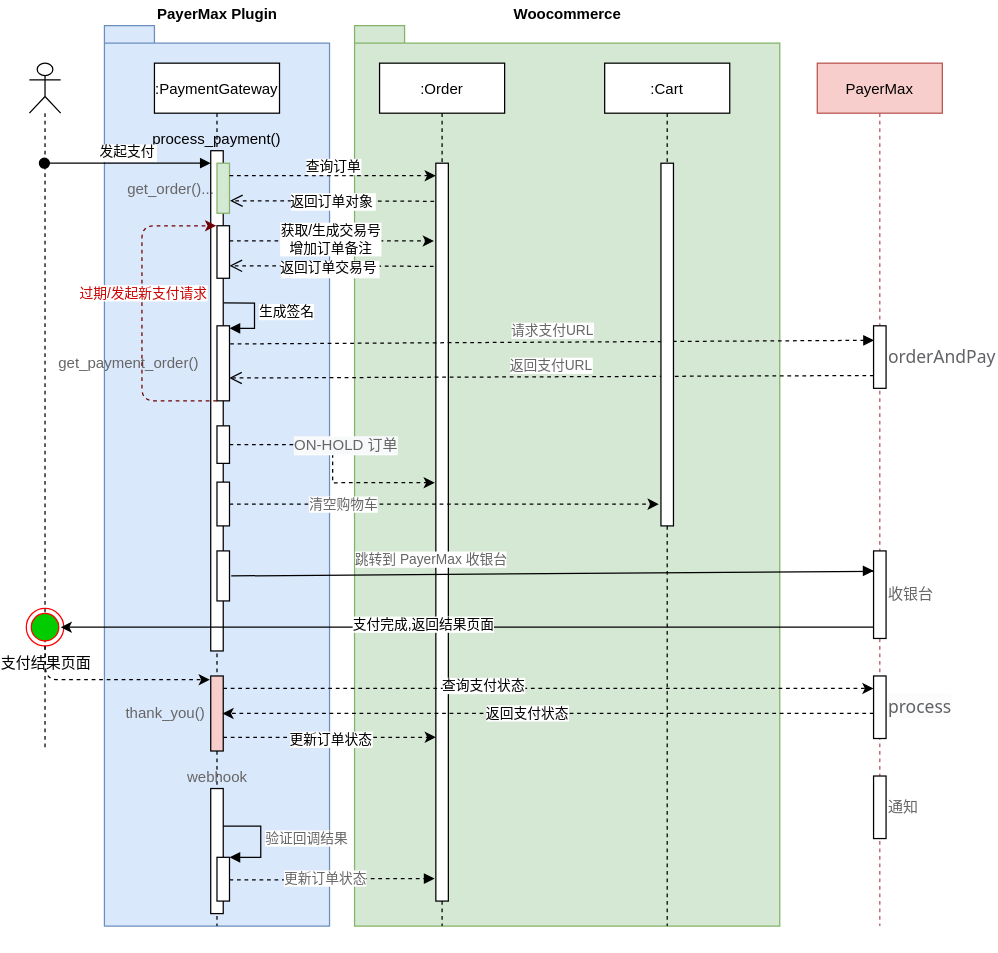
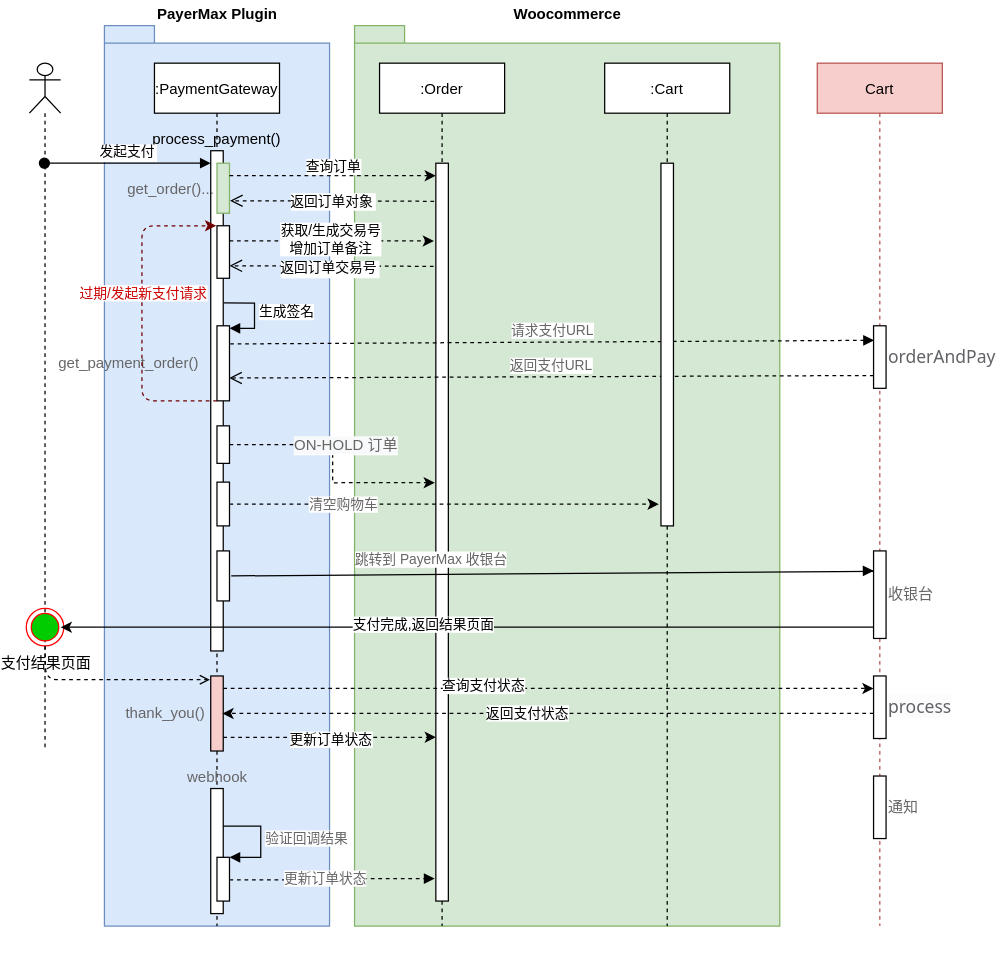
node "PayerMax": label "PayerMax" -> "Cart"
edge "支付结果页面" -> "thank_you()": arrowhead classic -> open
